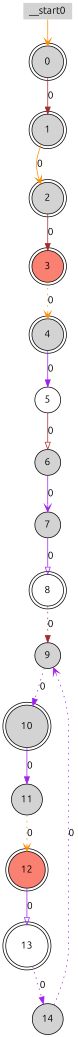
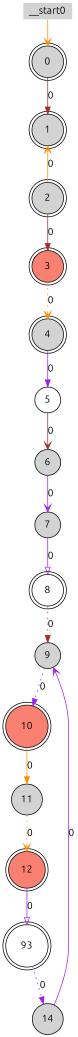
edge "1" -> "2": reversed
edge "5" -> "6": arrowhead onormal -> vee
node "10": fillcolor lightgrey -> salmon
edge "10" -> "11": color purple -> darkorange
edge "14" -> "9": style dotted -> solid
node "13": label "13" -> "93"
